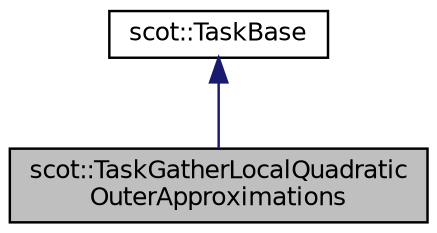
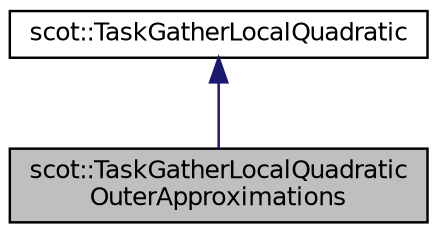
node "scot::TaskBase": label "scot::TaskBase" -> "scot::TaskGatherLocalQuadratic"
